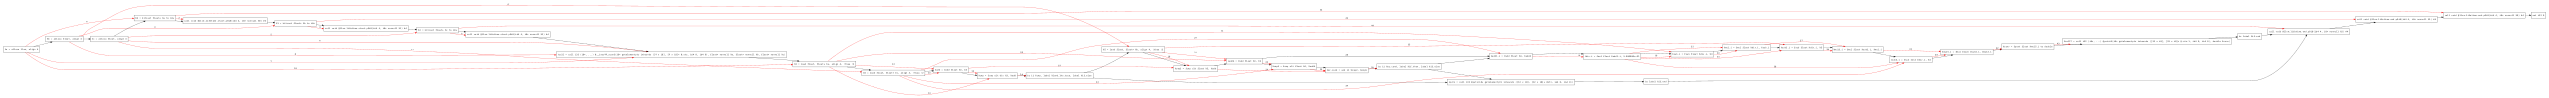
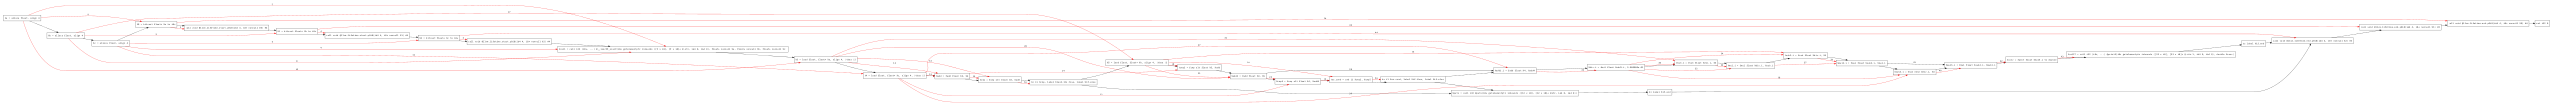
node "%a = alloca llvm, align 4": label "%a = alloca llvm, align 4" -> "%a = alloca float, align 4"
edge "%mul3.i = fmul float %sub2.i, %mul.i" -> "%mul5.i = fmul float %sub4.i, %mul3.i": color red -> black
edge "%cmp2 = fcmp olt float %5, %add" -> "%or.cond = and i1 %cmp2, %cmp5": now "%5 = load float, float* %b, align 4, !tbaa !2" -> "%or.cond = and i1 %cmp2, %cmp5"
node "%cmp = fcmp olt div %3, %add": label "%cmp = fcmp olt div %3, %add" -> "%cmp = fcmp olt float %3, %add"
